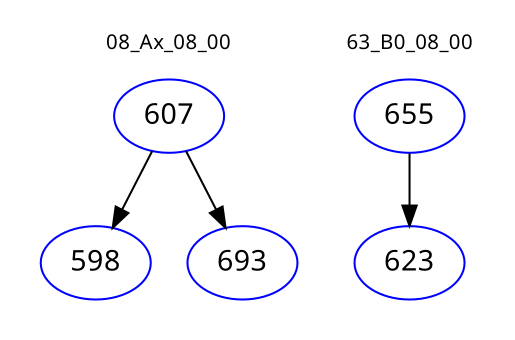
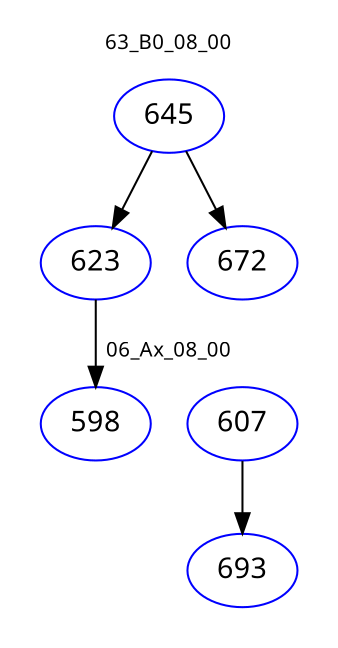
cluster "08_Ax_08_00": label "08_Ax_08_00" -> "06_Ax_08_00"
node "655": label "655" -> "645"
edge "607" -> "598": now "623" -> "598"
node "672": added
